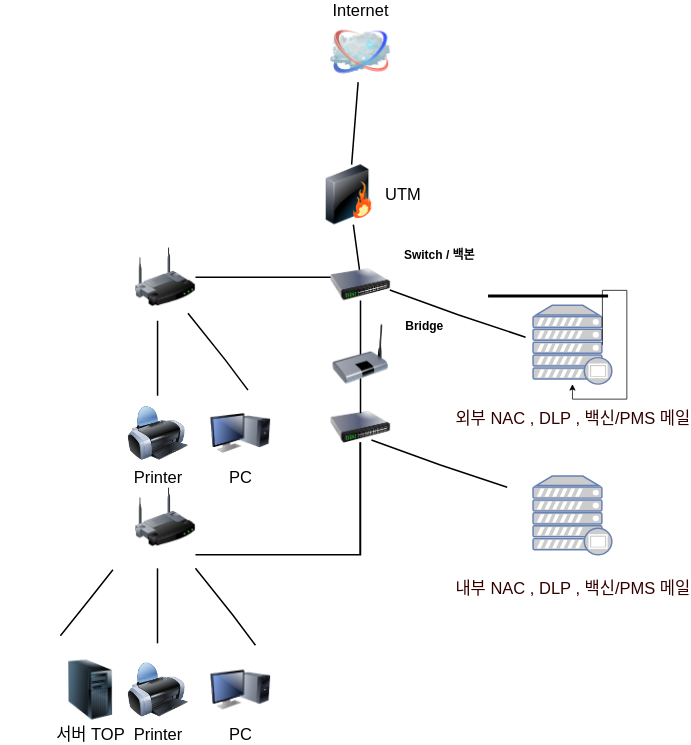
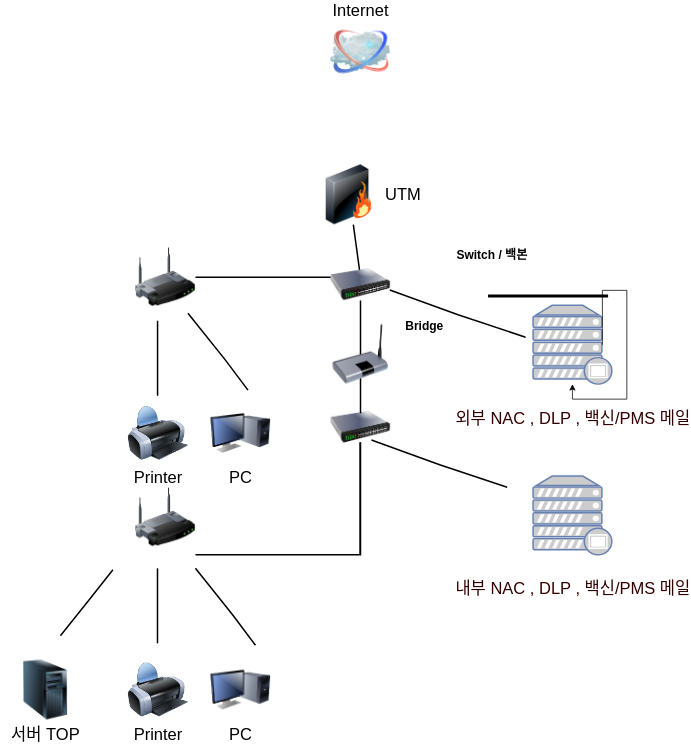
edge "Internet" -- "UTM": removed
node "Switch / 백본": moved (439, 255) -> (492, 255)
node "서버 TOP": moved (90, 690) -> (45, 690)
